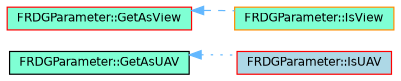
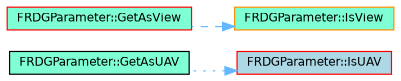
edge "FRDGParameter::IsView" -> "FRDGParameter::GetAsView": reversed
edge "FRDGParameter::IsUAV" -> "FRDGParameter::GetAsUAV": reversed
